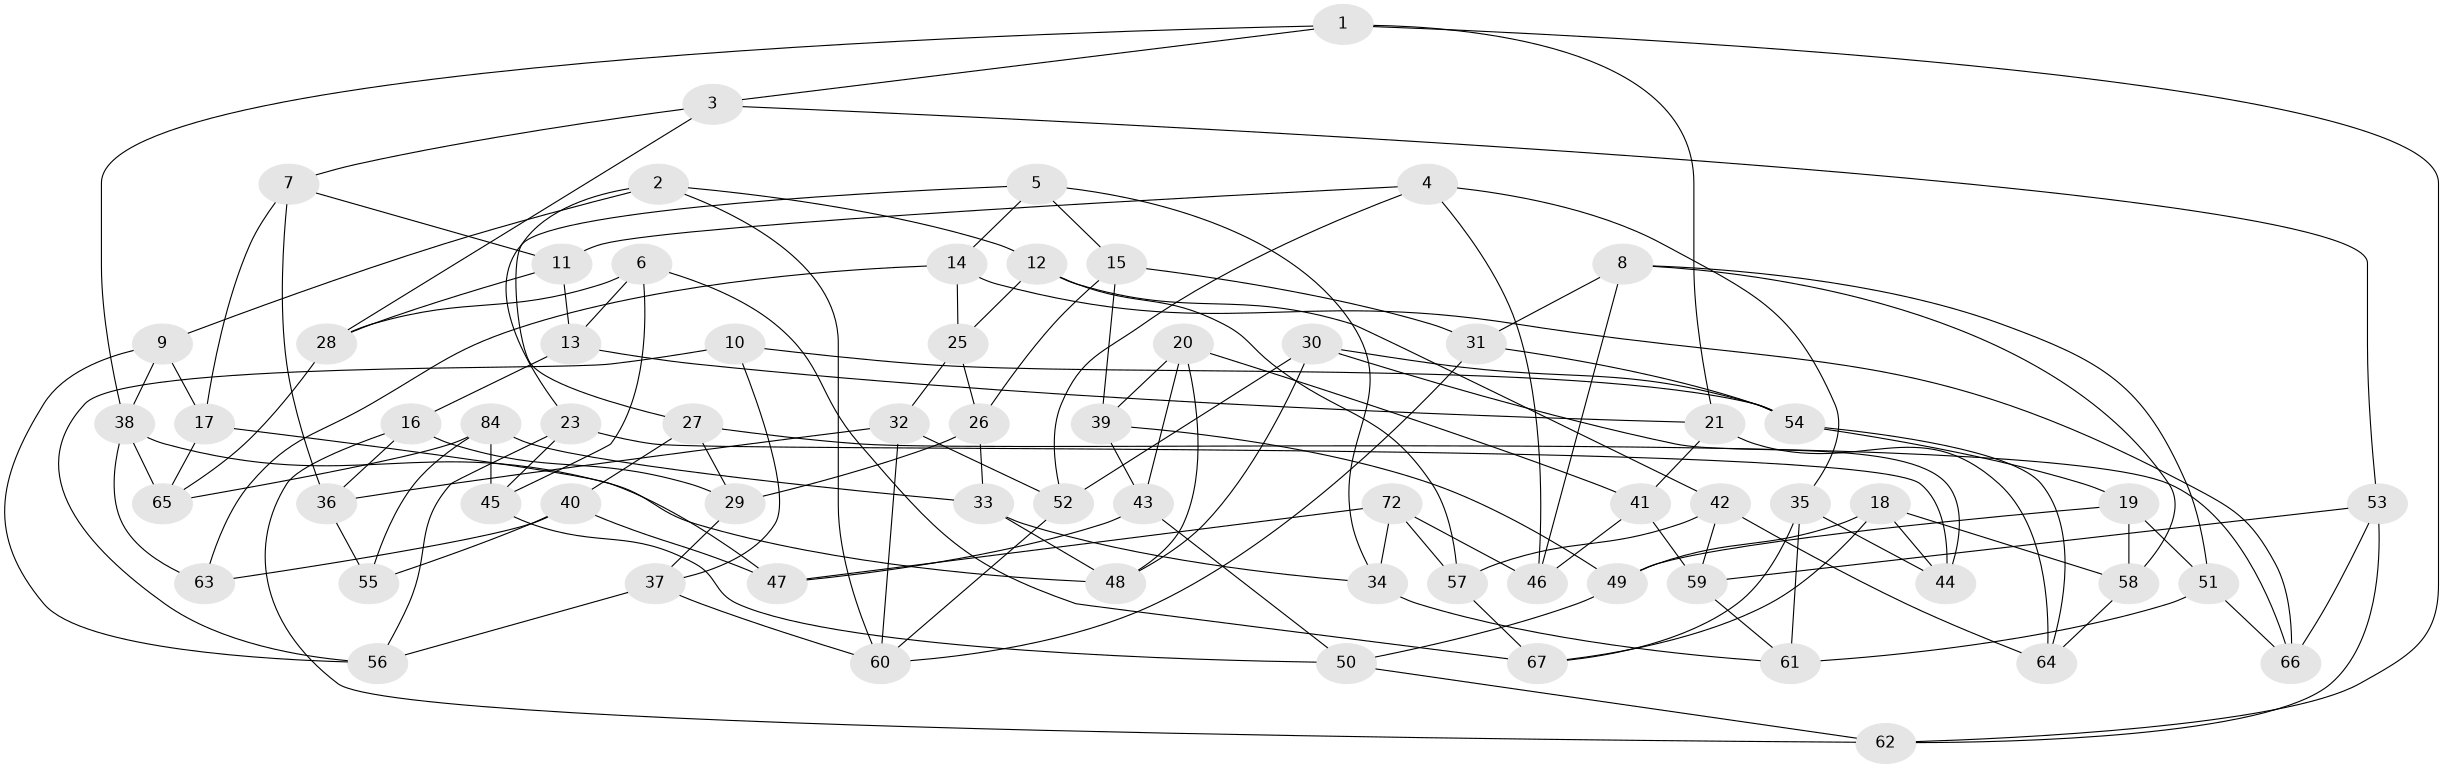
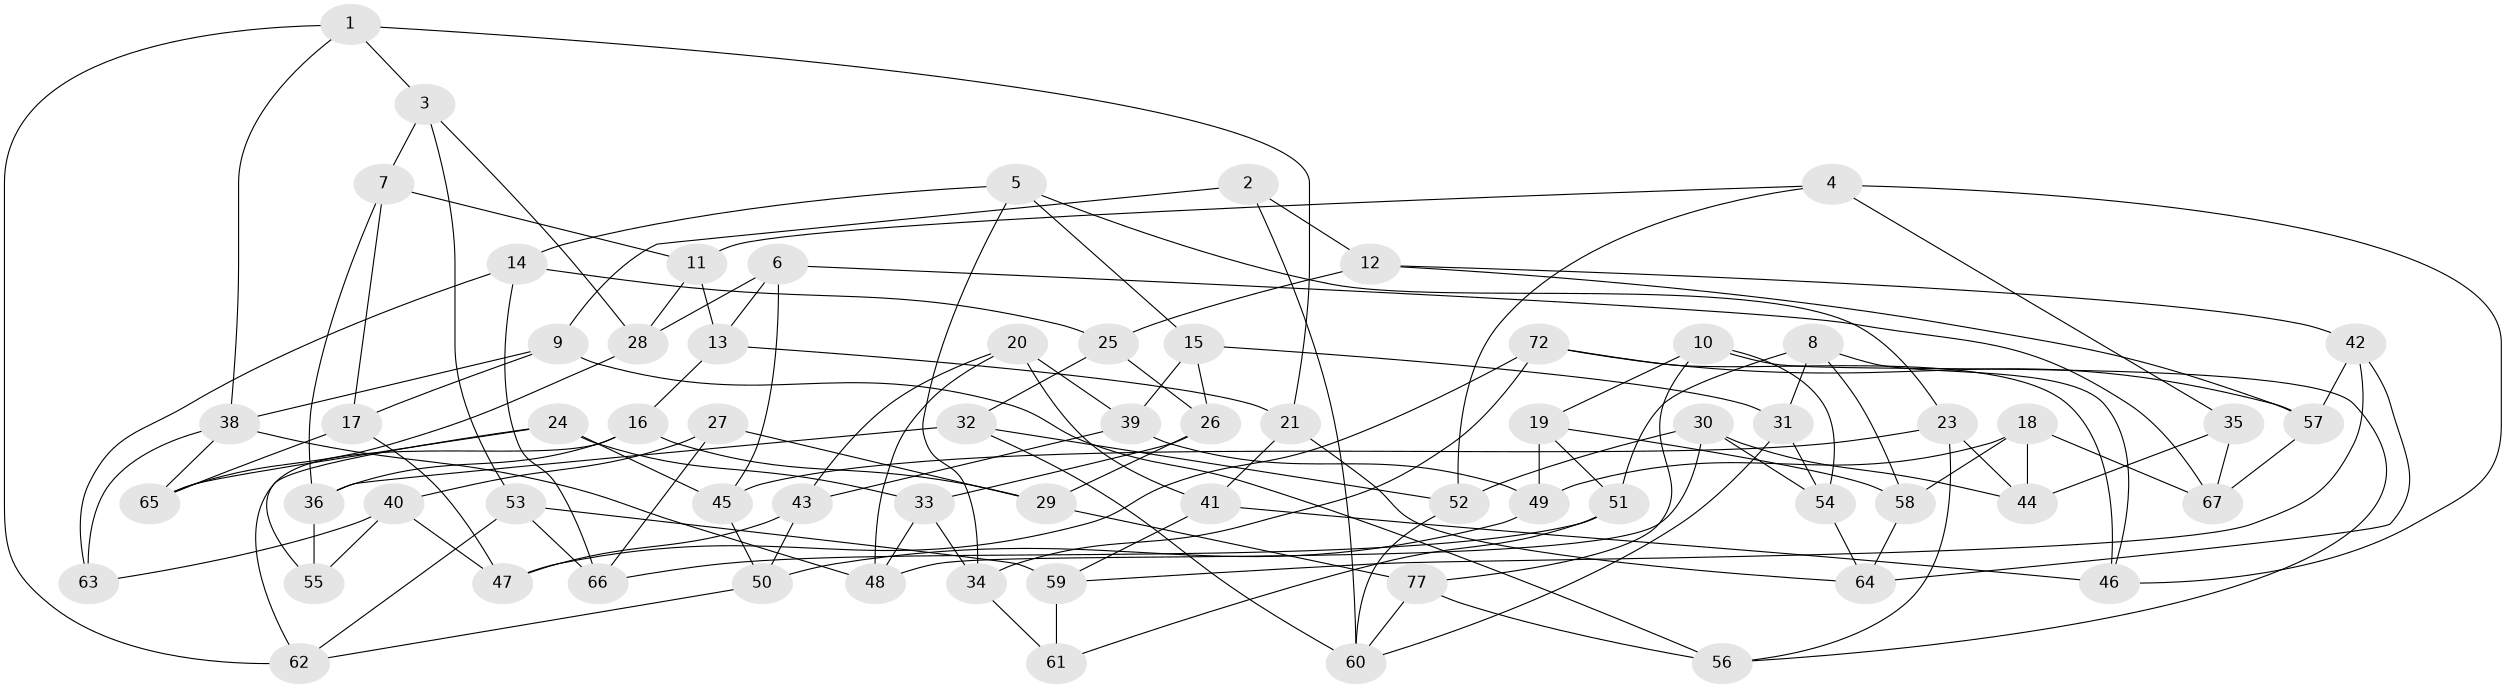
edge "2" -- "27": removed
node "84": label "84" -> "24"
edge "54" -- "19": now "10" -- "19"
node "37": label "37" -> "77"
edge "35" -- "61": removed
